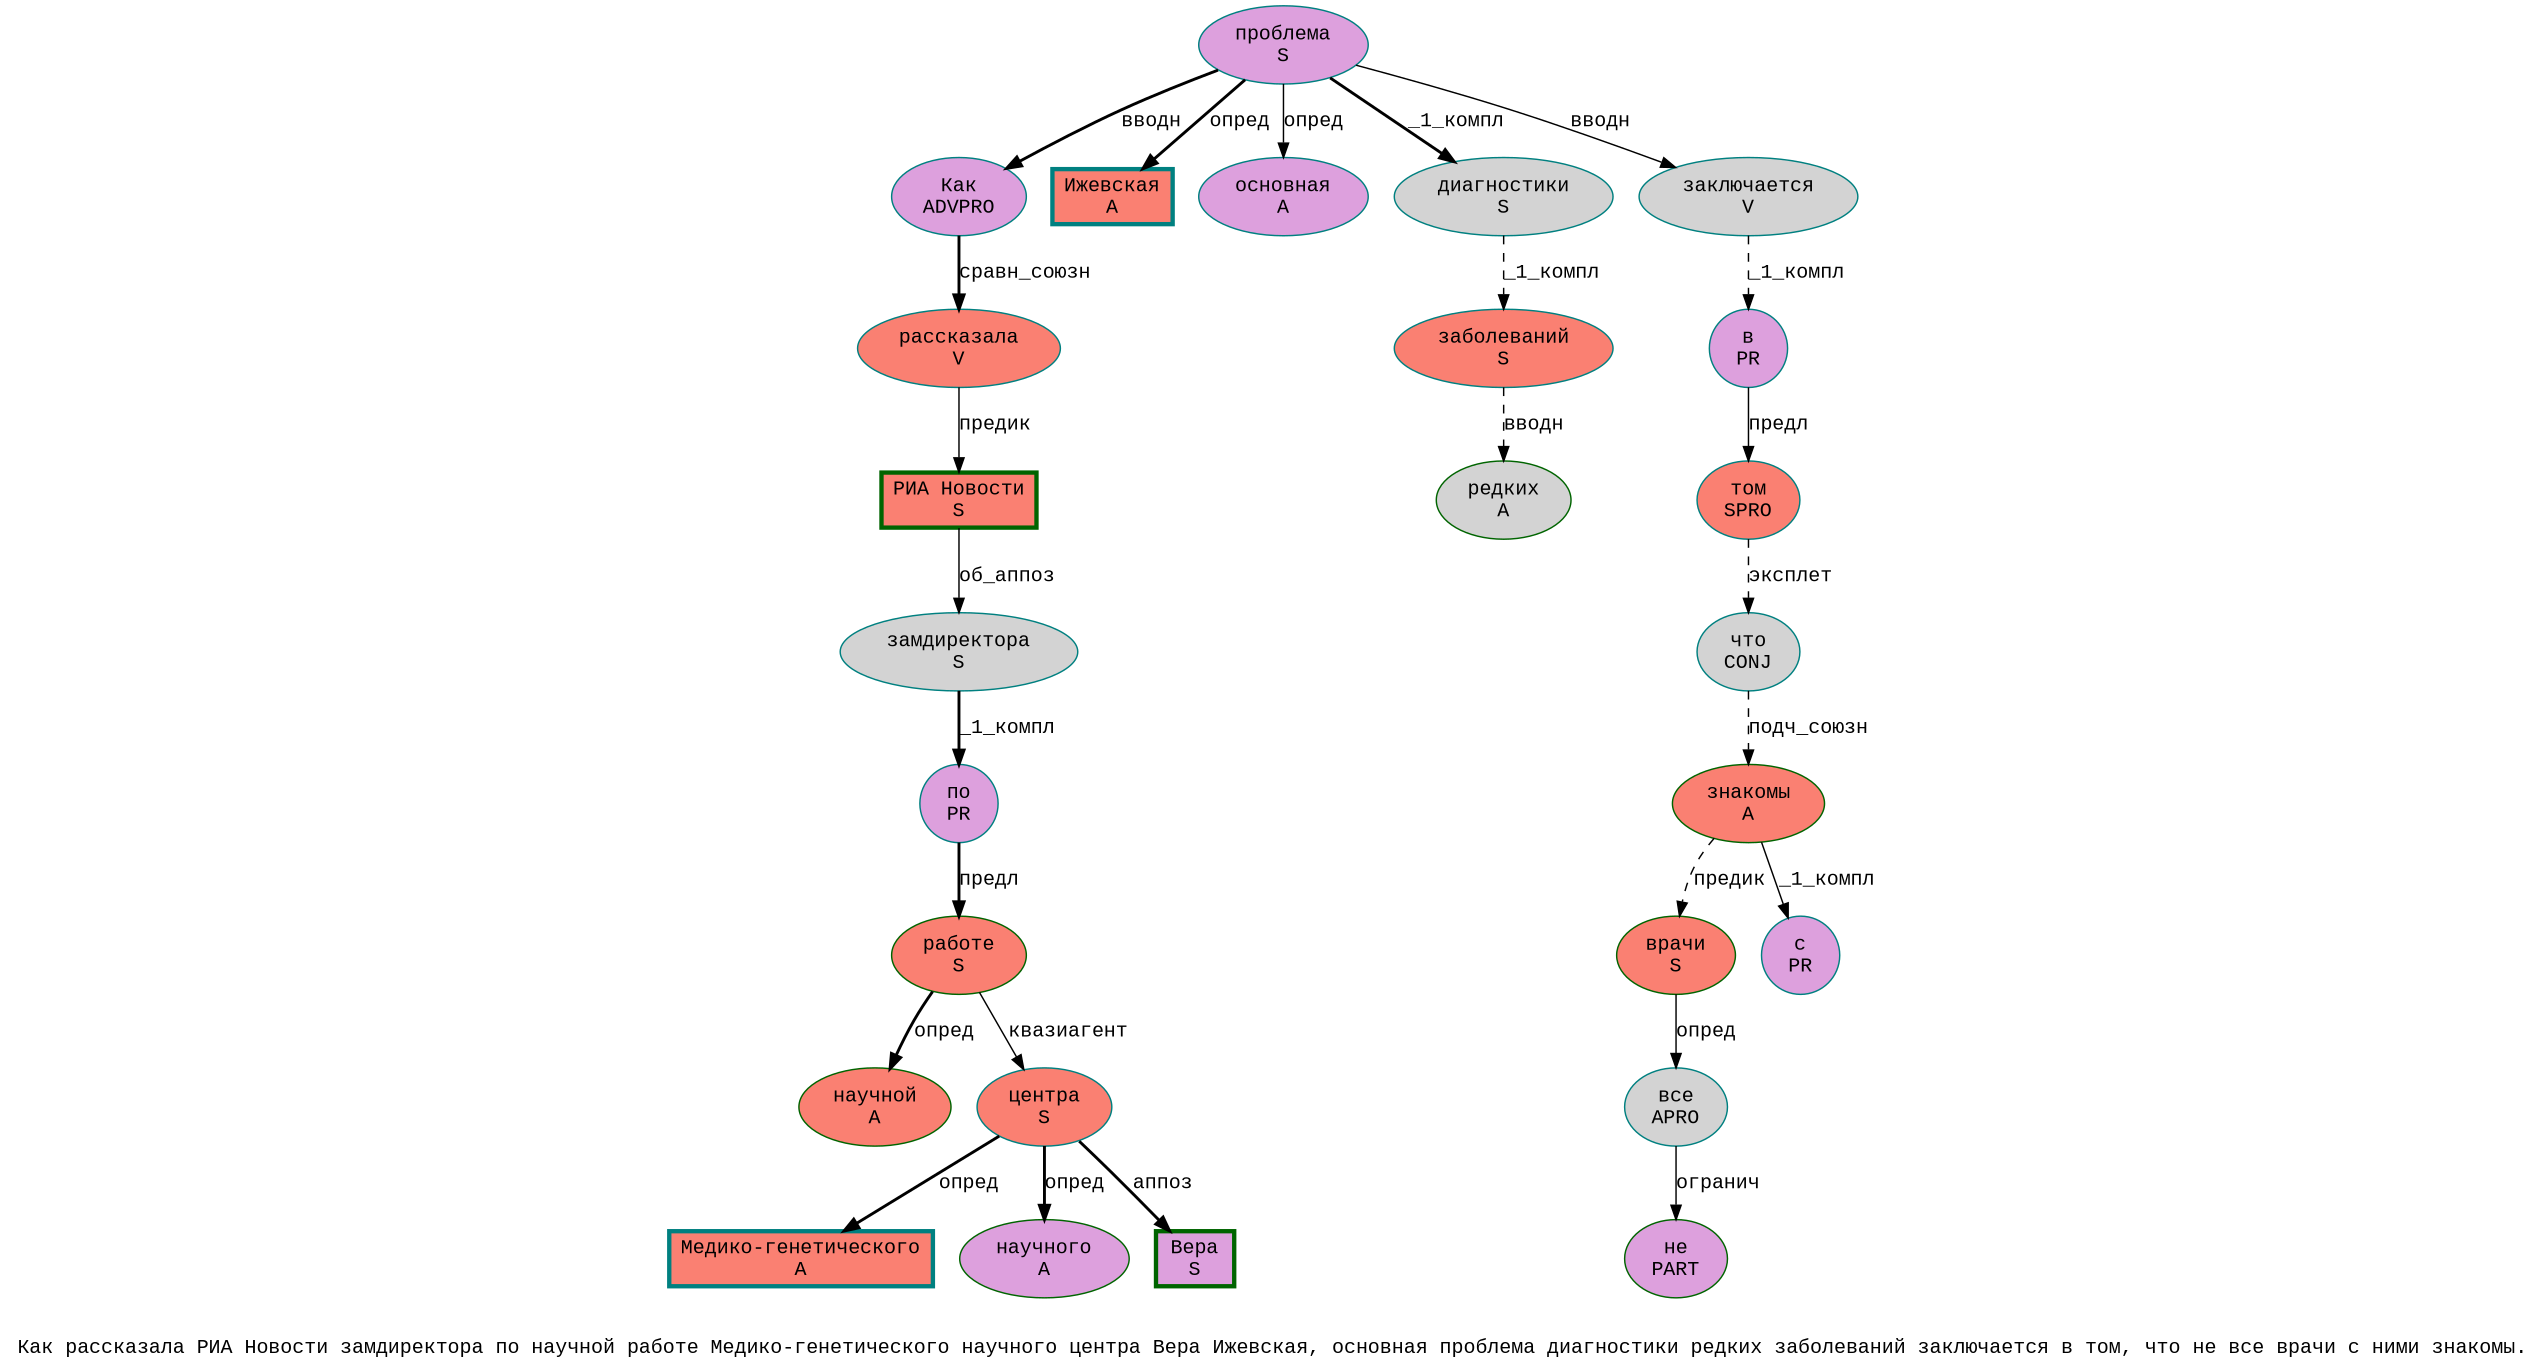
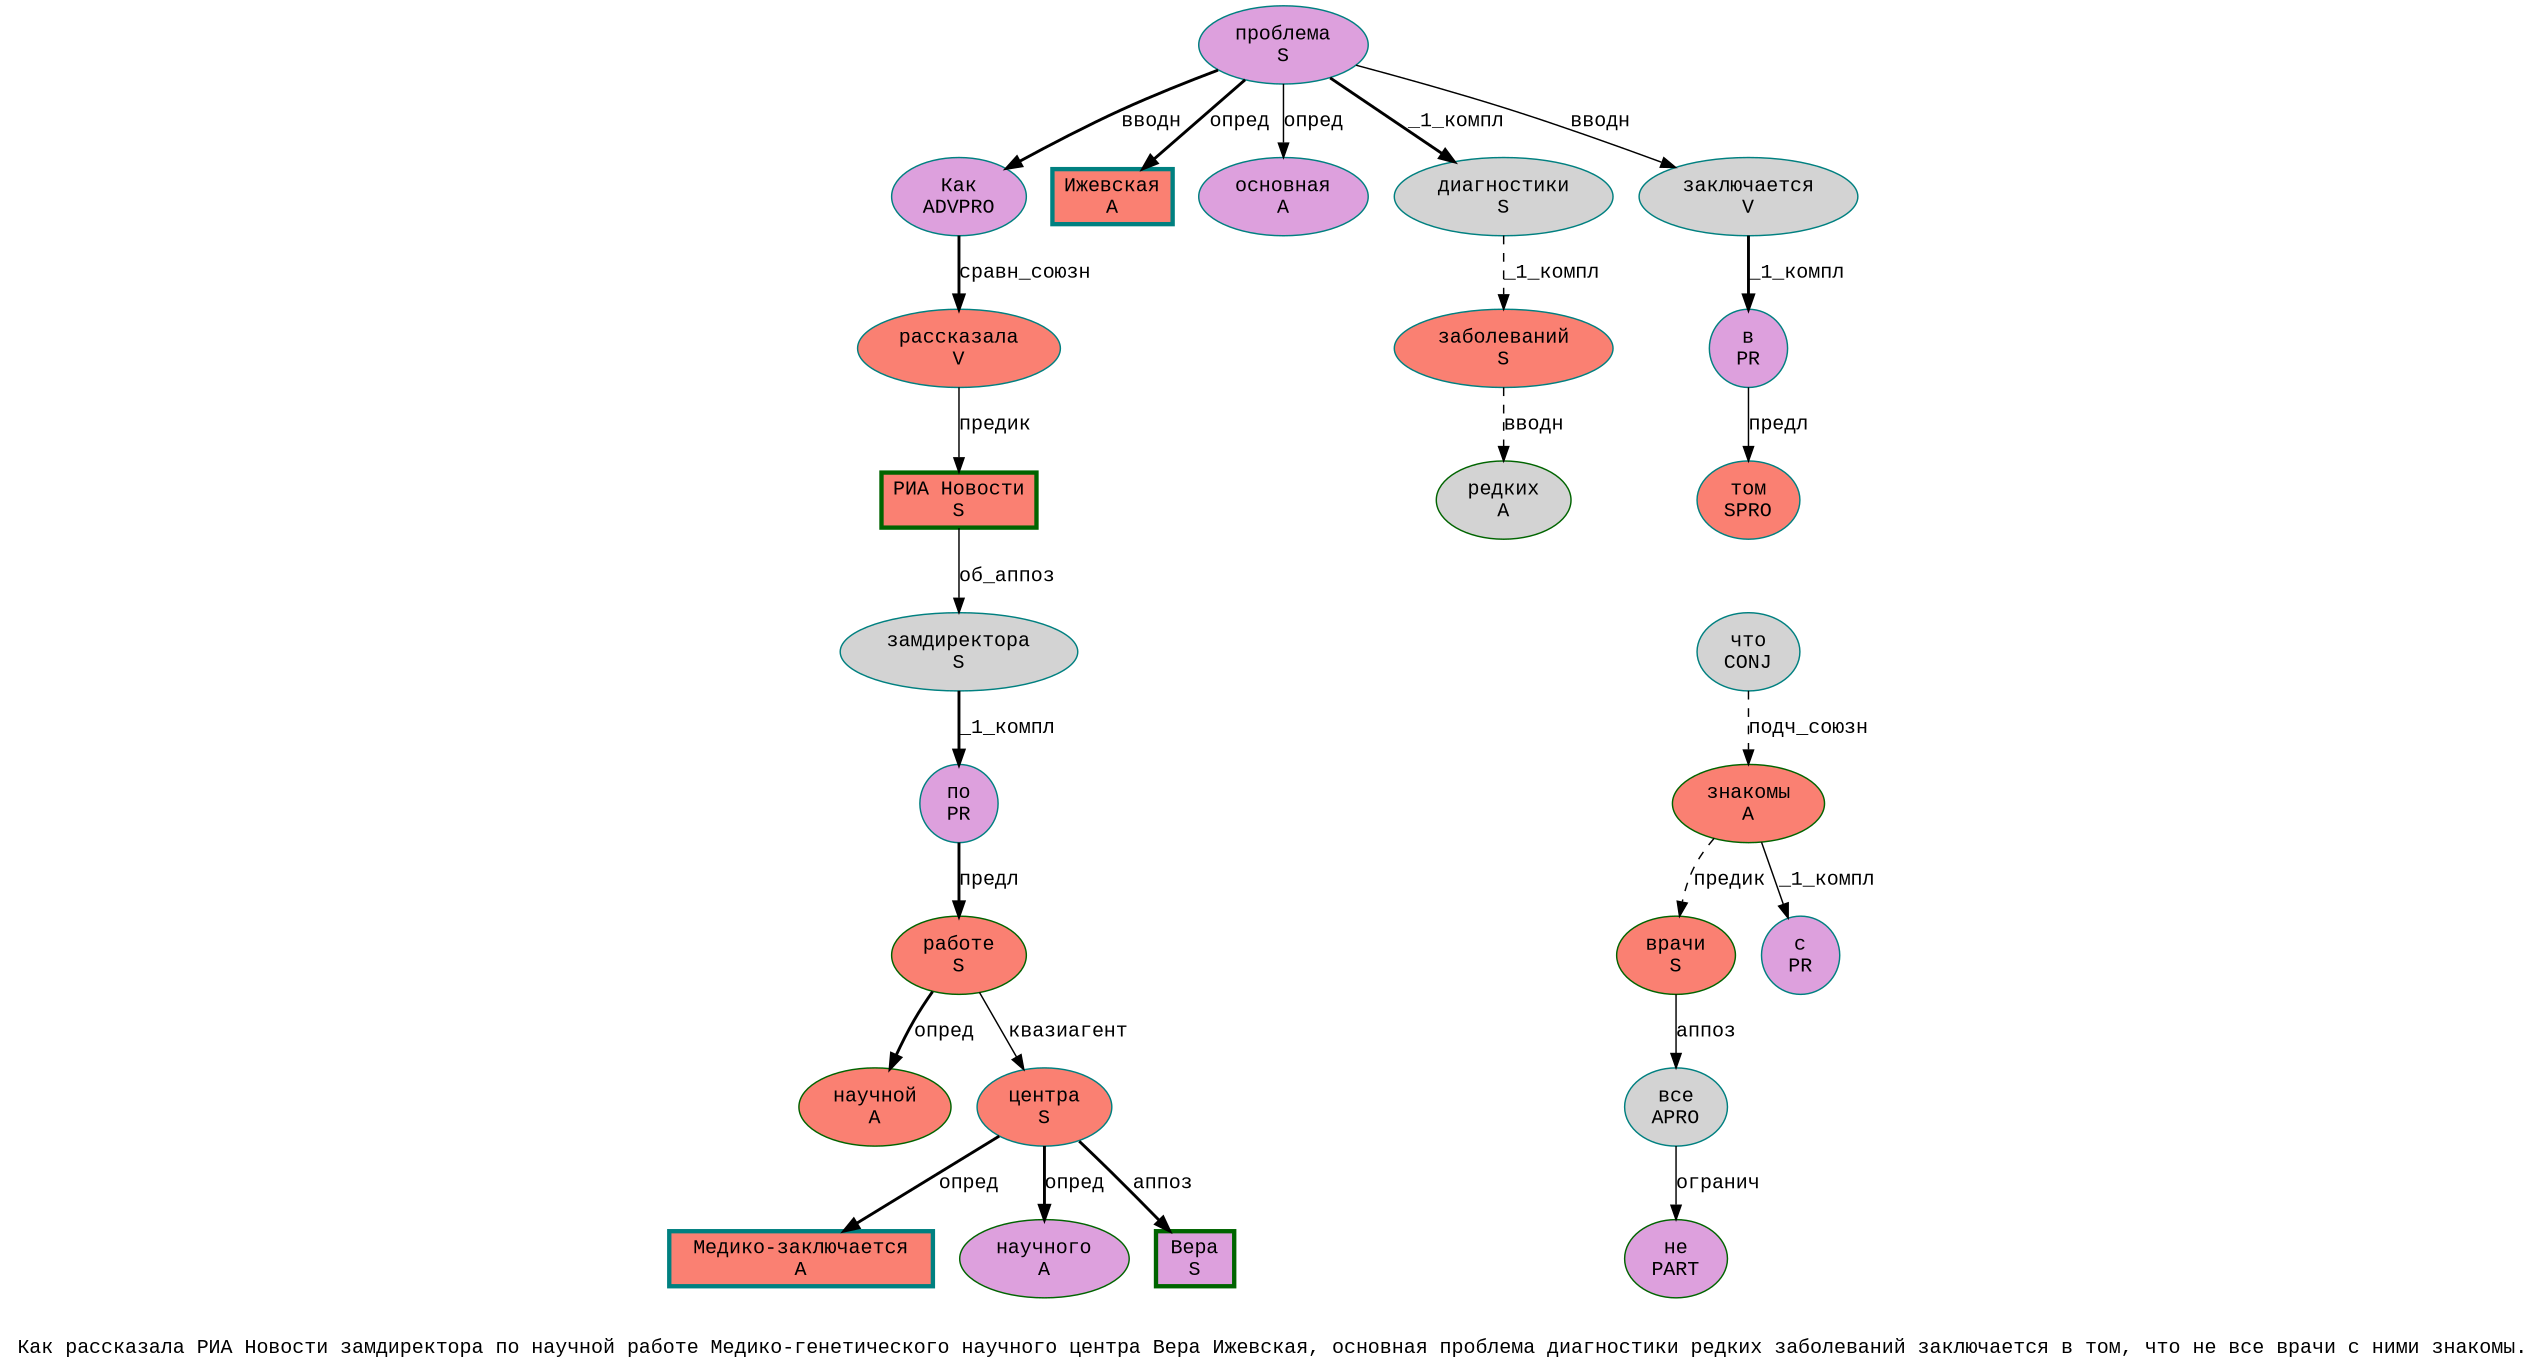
edge "заключается V" -> "в PR": style dashed -> bold
edge "том SPRO" -> "что CONJ": removed, label "эксплет"
edge "врачи S" -> "все APRO": label "опред" -> "аппоз"
node "Медико-генетического A": label "Медико-генетического A" -> "Медико-заключается A"
